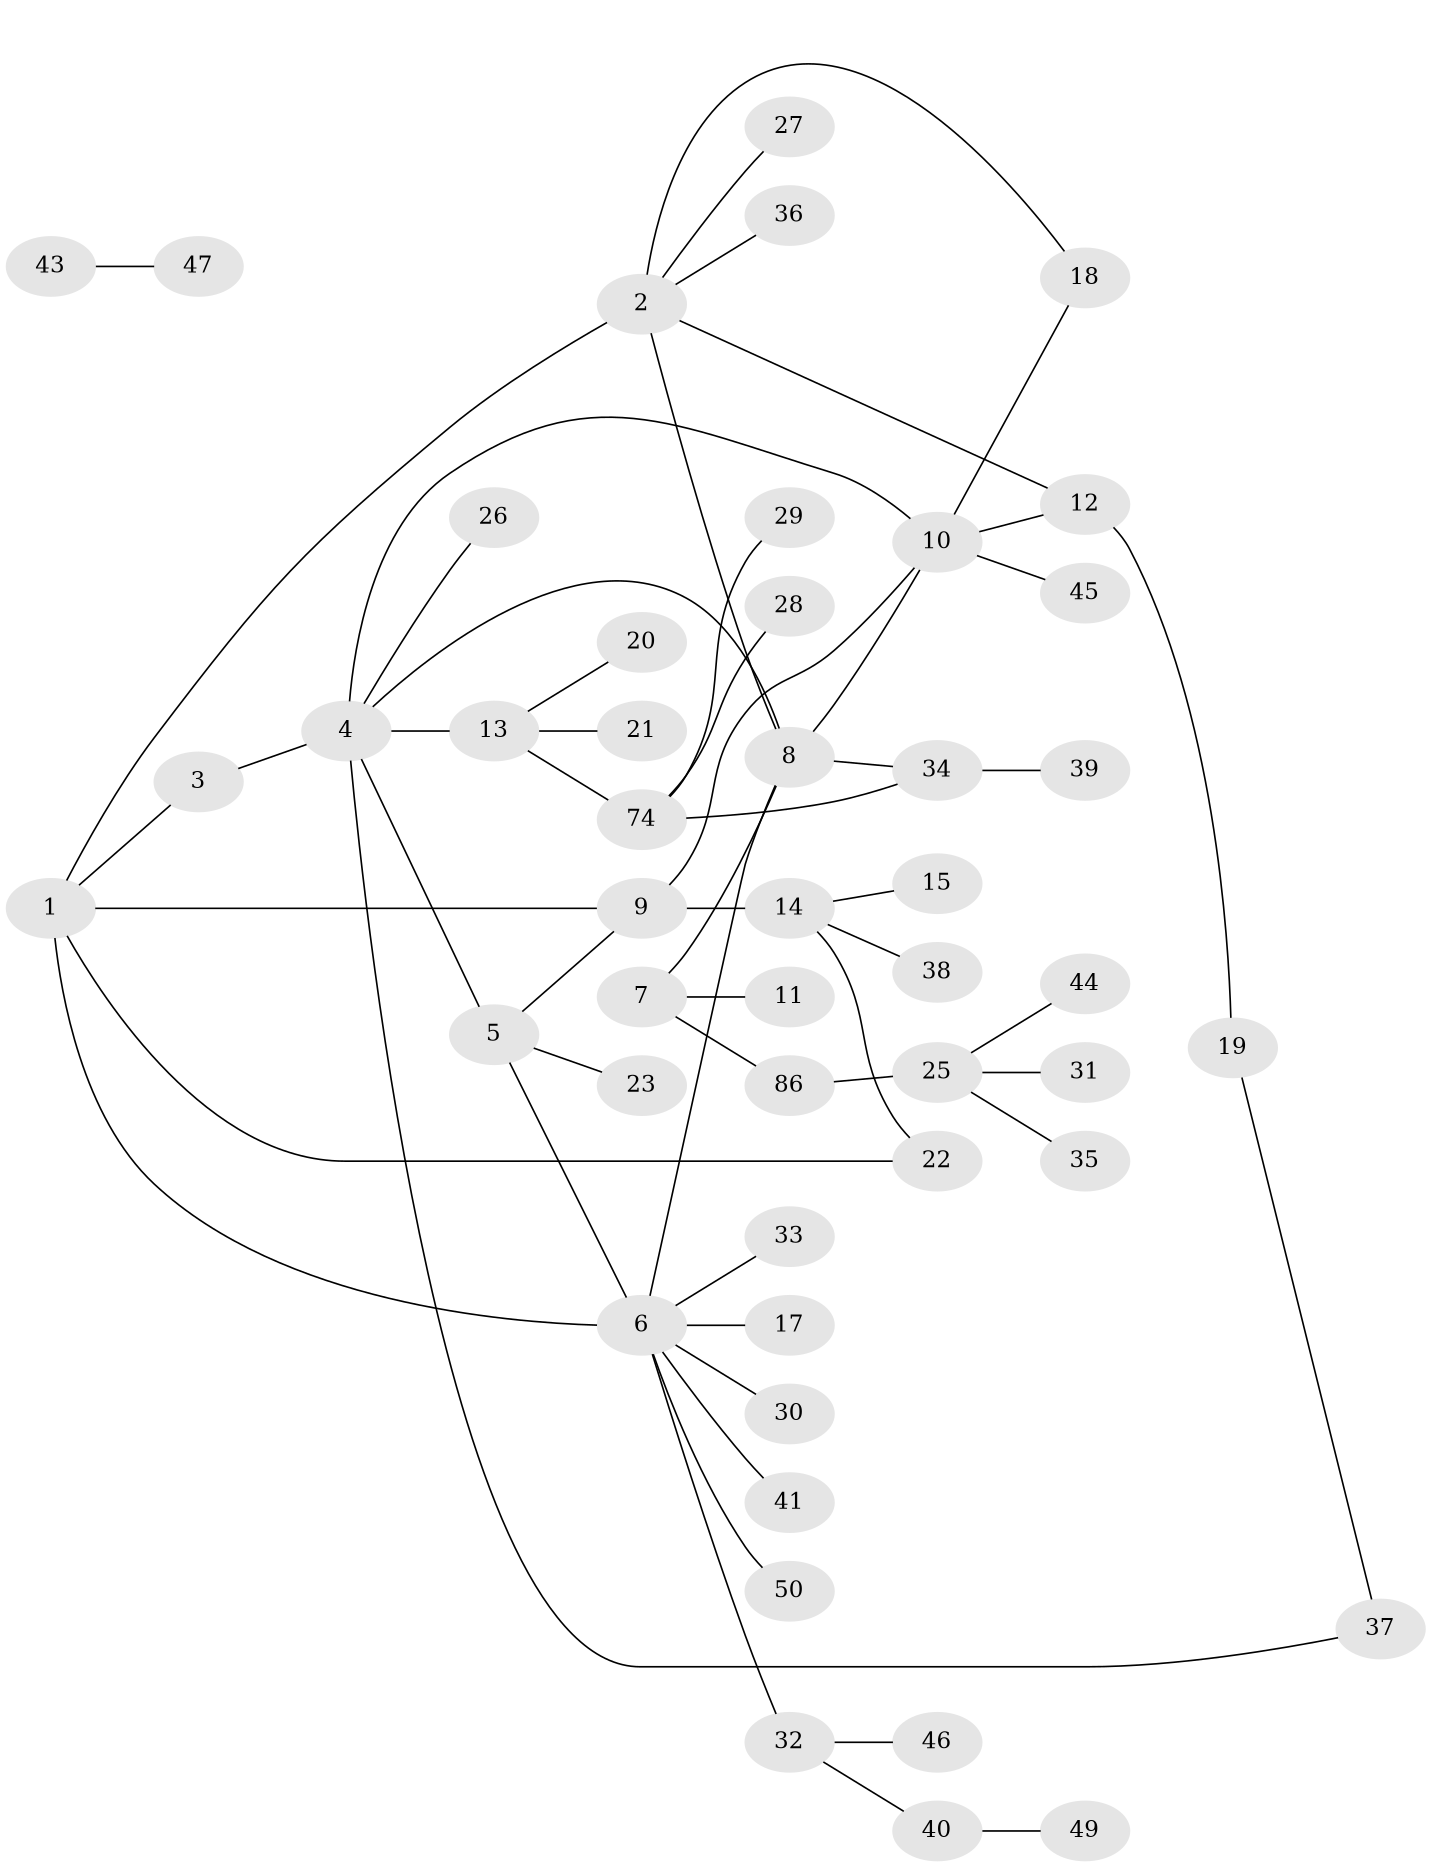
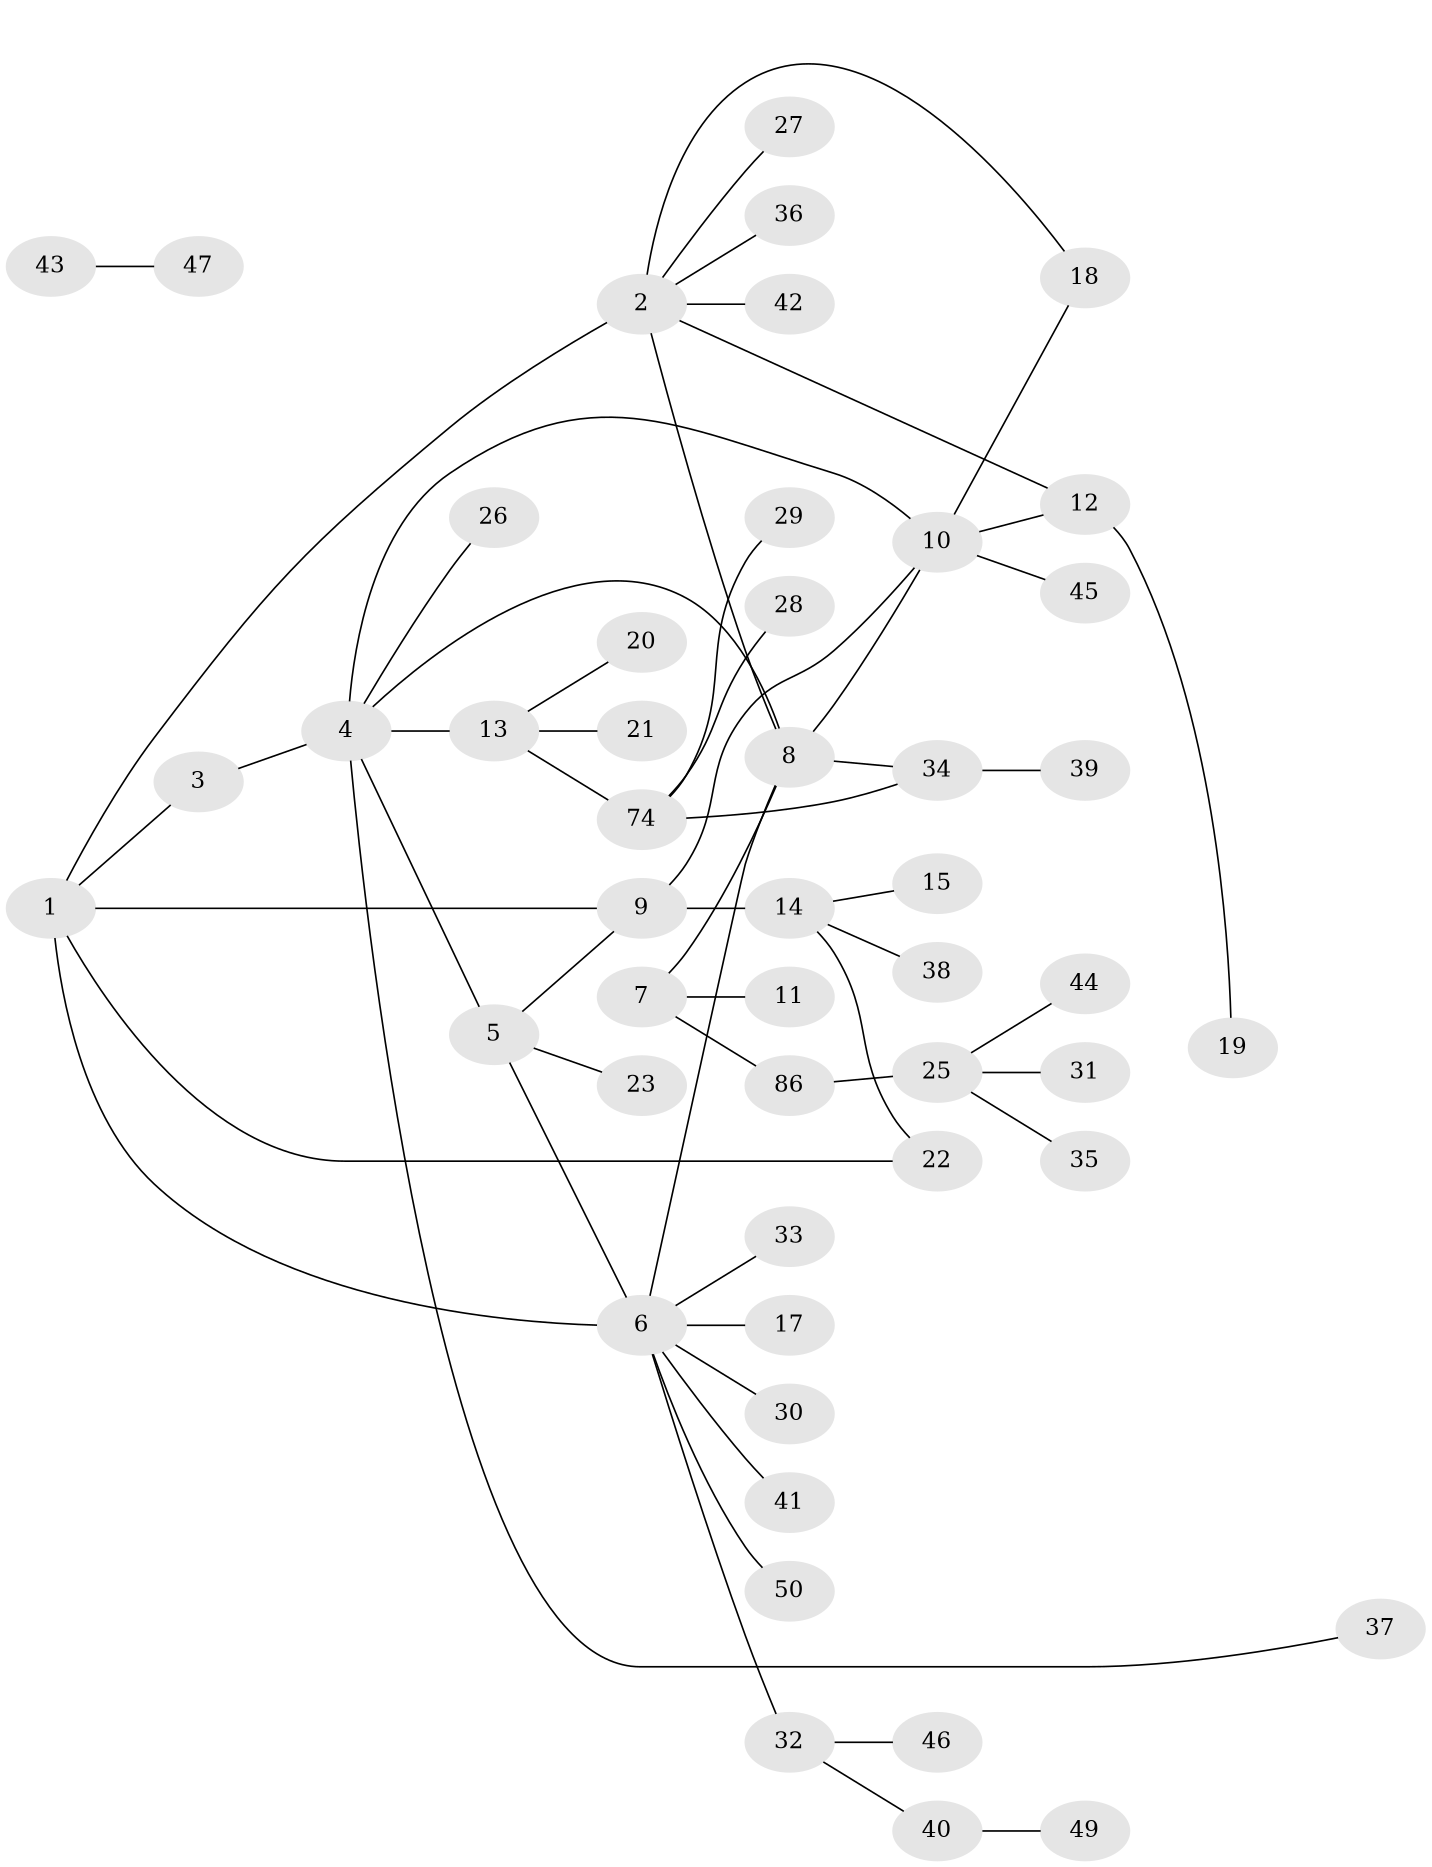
node "42": added
edge "19" -- "37": removed
